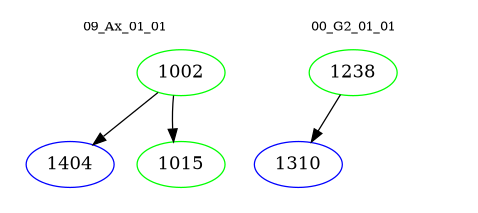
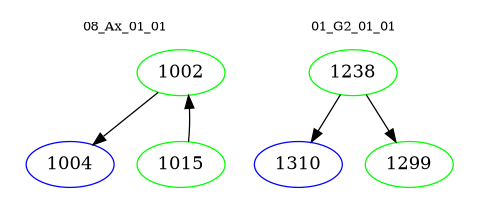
cluster "09_Ax_01_01": label "09_Ax_01_01" -> "08_Ax_01_01"
cluster "00_G2_01_01": label "00_G2_01_01" -> "01_G2_01_01"
edge "1002" -> "1015": reversed
node "1404": label "1404" -> "1004"
node "1299": added
